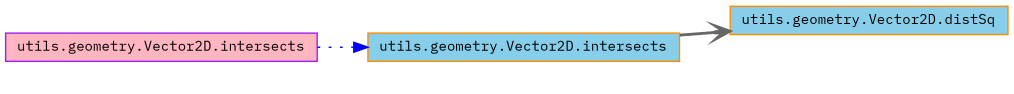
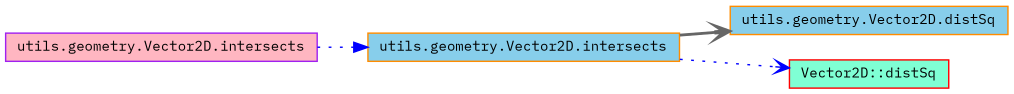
node "Vector2D::distSq": added
